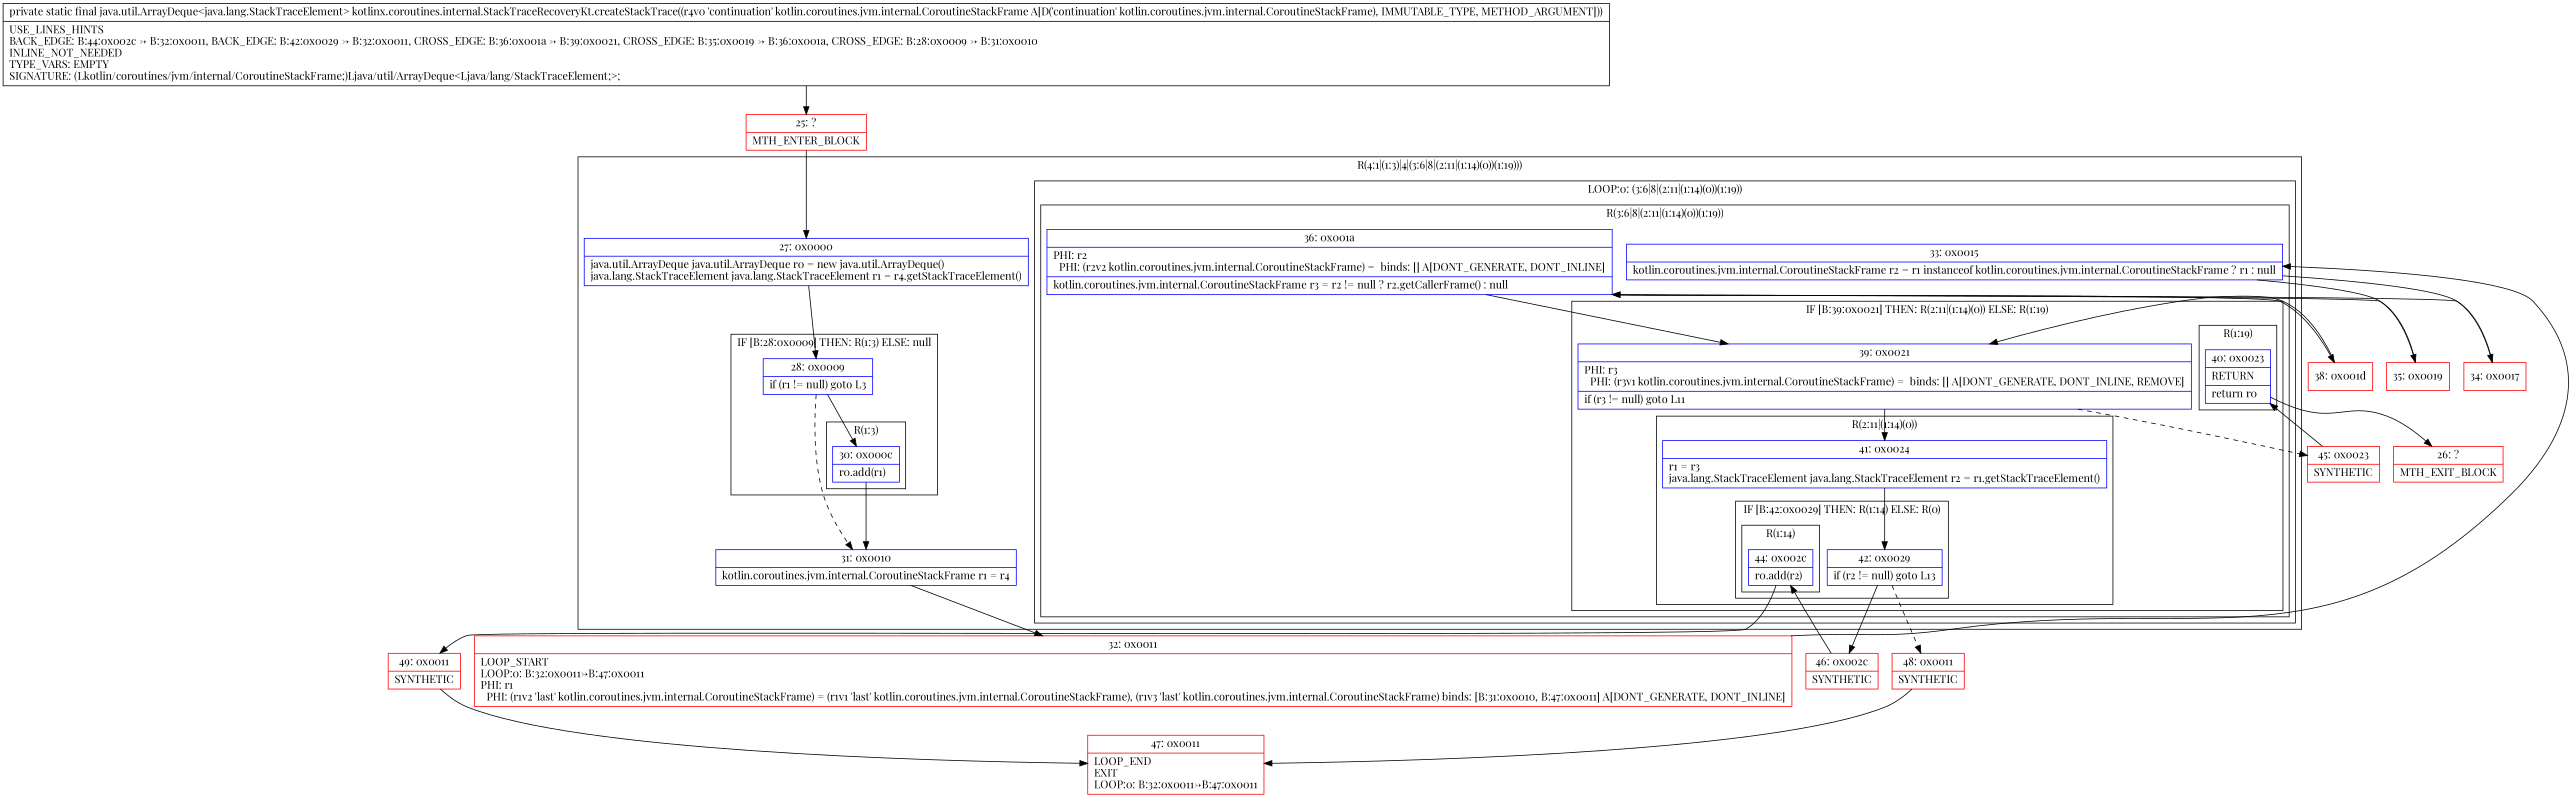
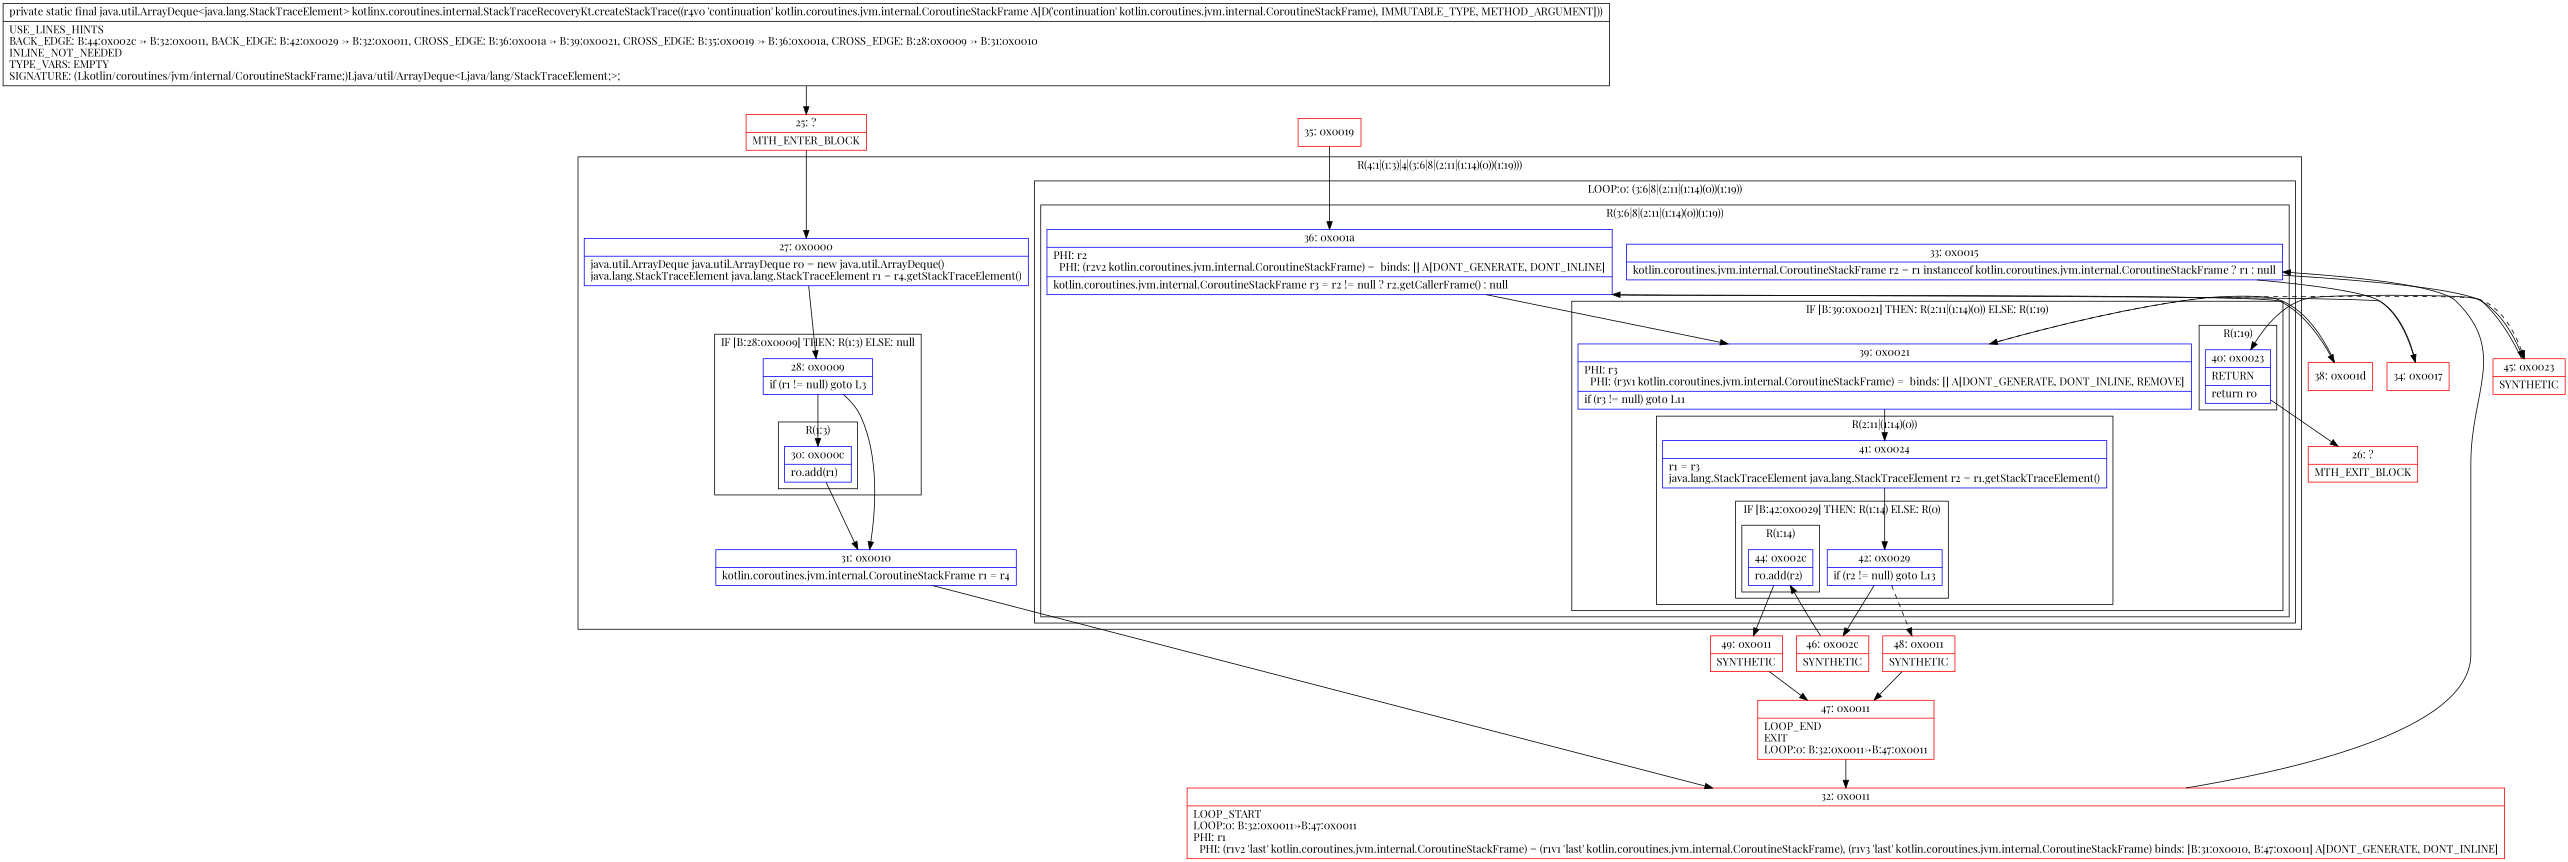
edge "33: 0x0015" -> "35: 0x0019": now "33: 0x0015" -> "45: 0x0023"
edge "28: 0x0009" -> "31: 0x0010": style dashed -> solid
edge "47: 0x0011" -> "32: 0x0011": added
